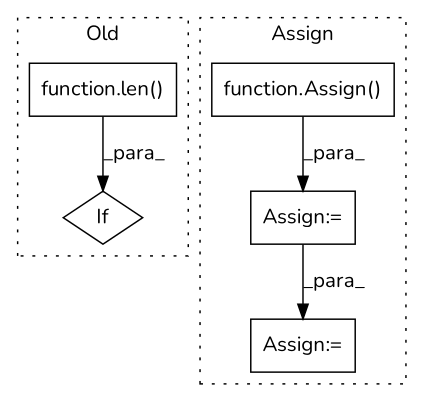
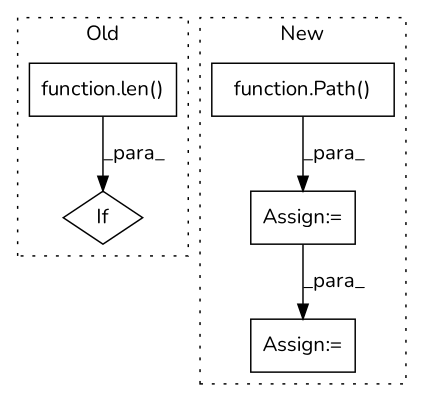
cluster "Assign": label "Assign" -> "New"
node "function.Assign()": label "function.Assign()" -> "function.Path()"
